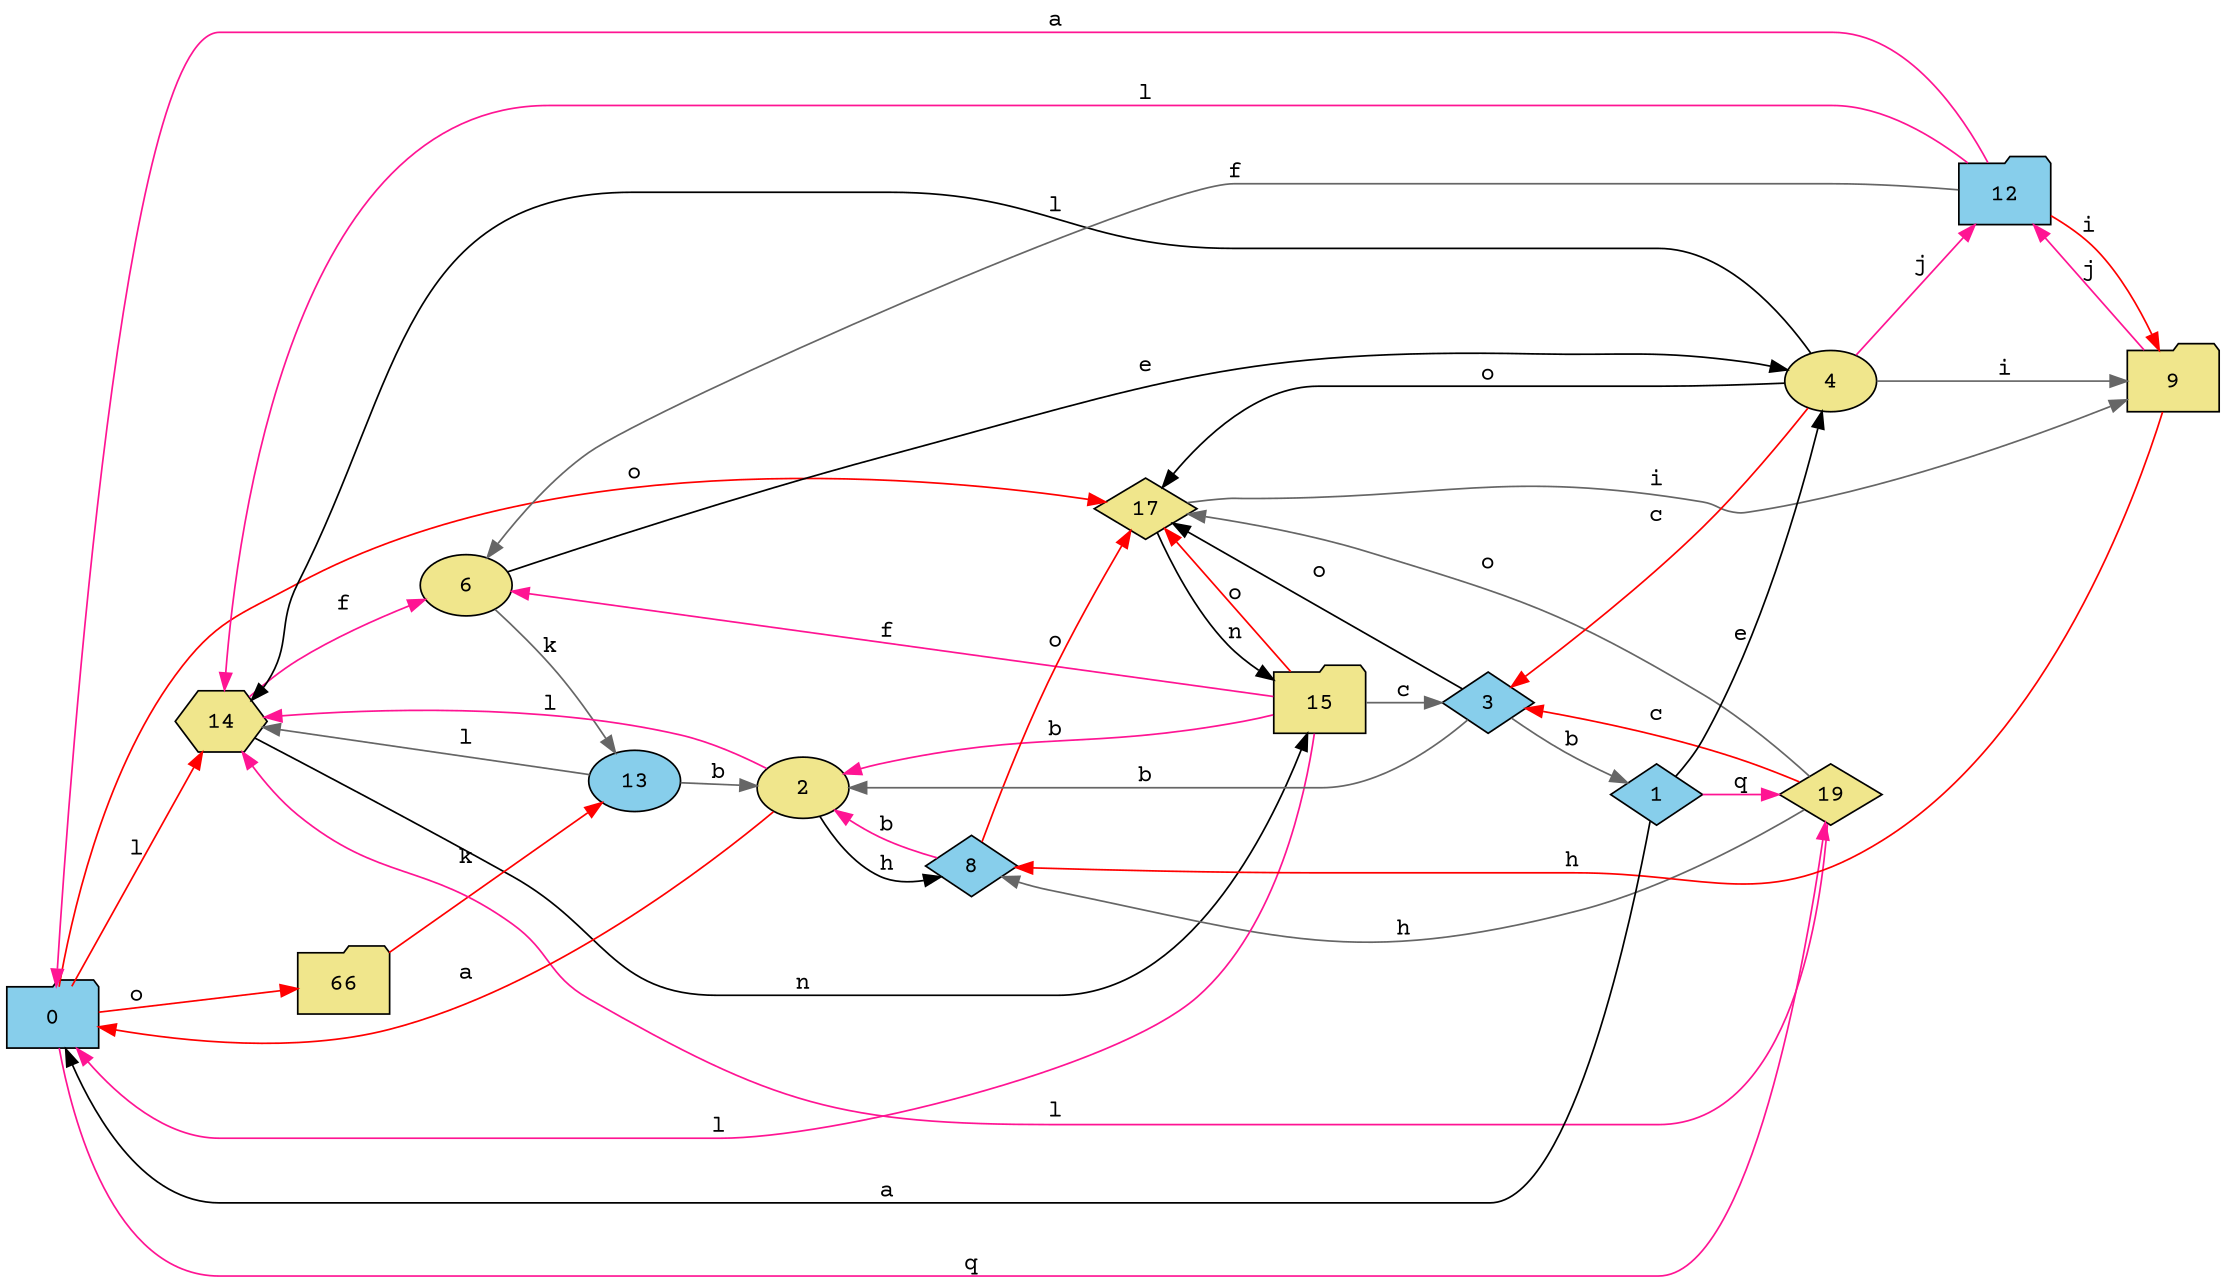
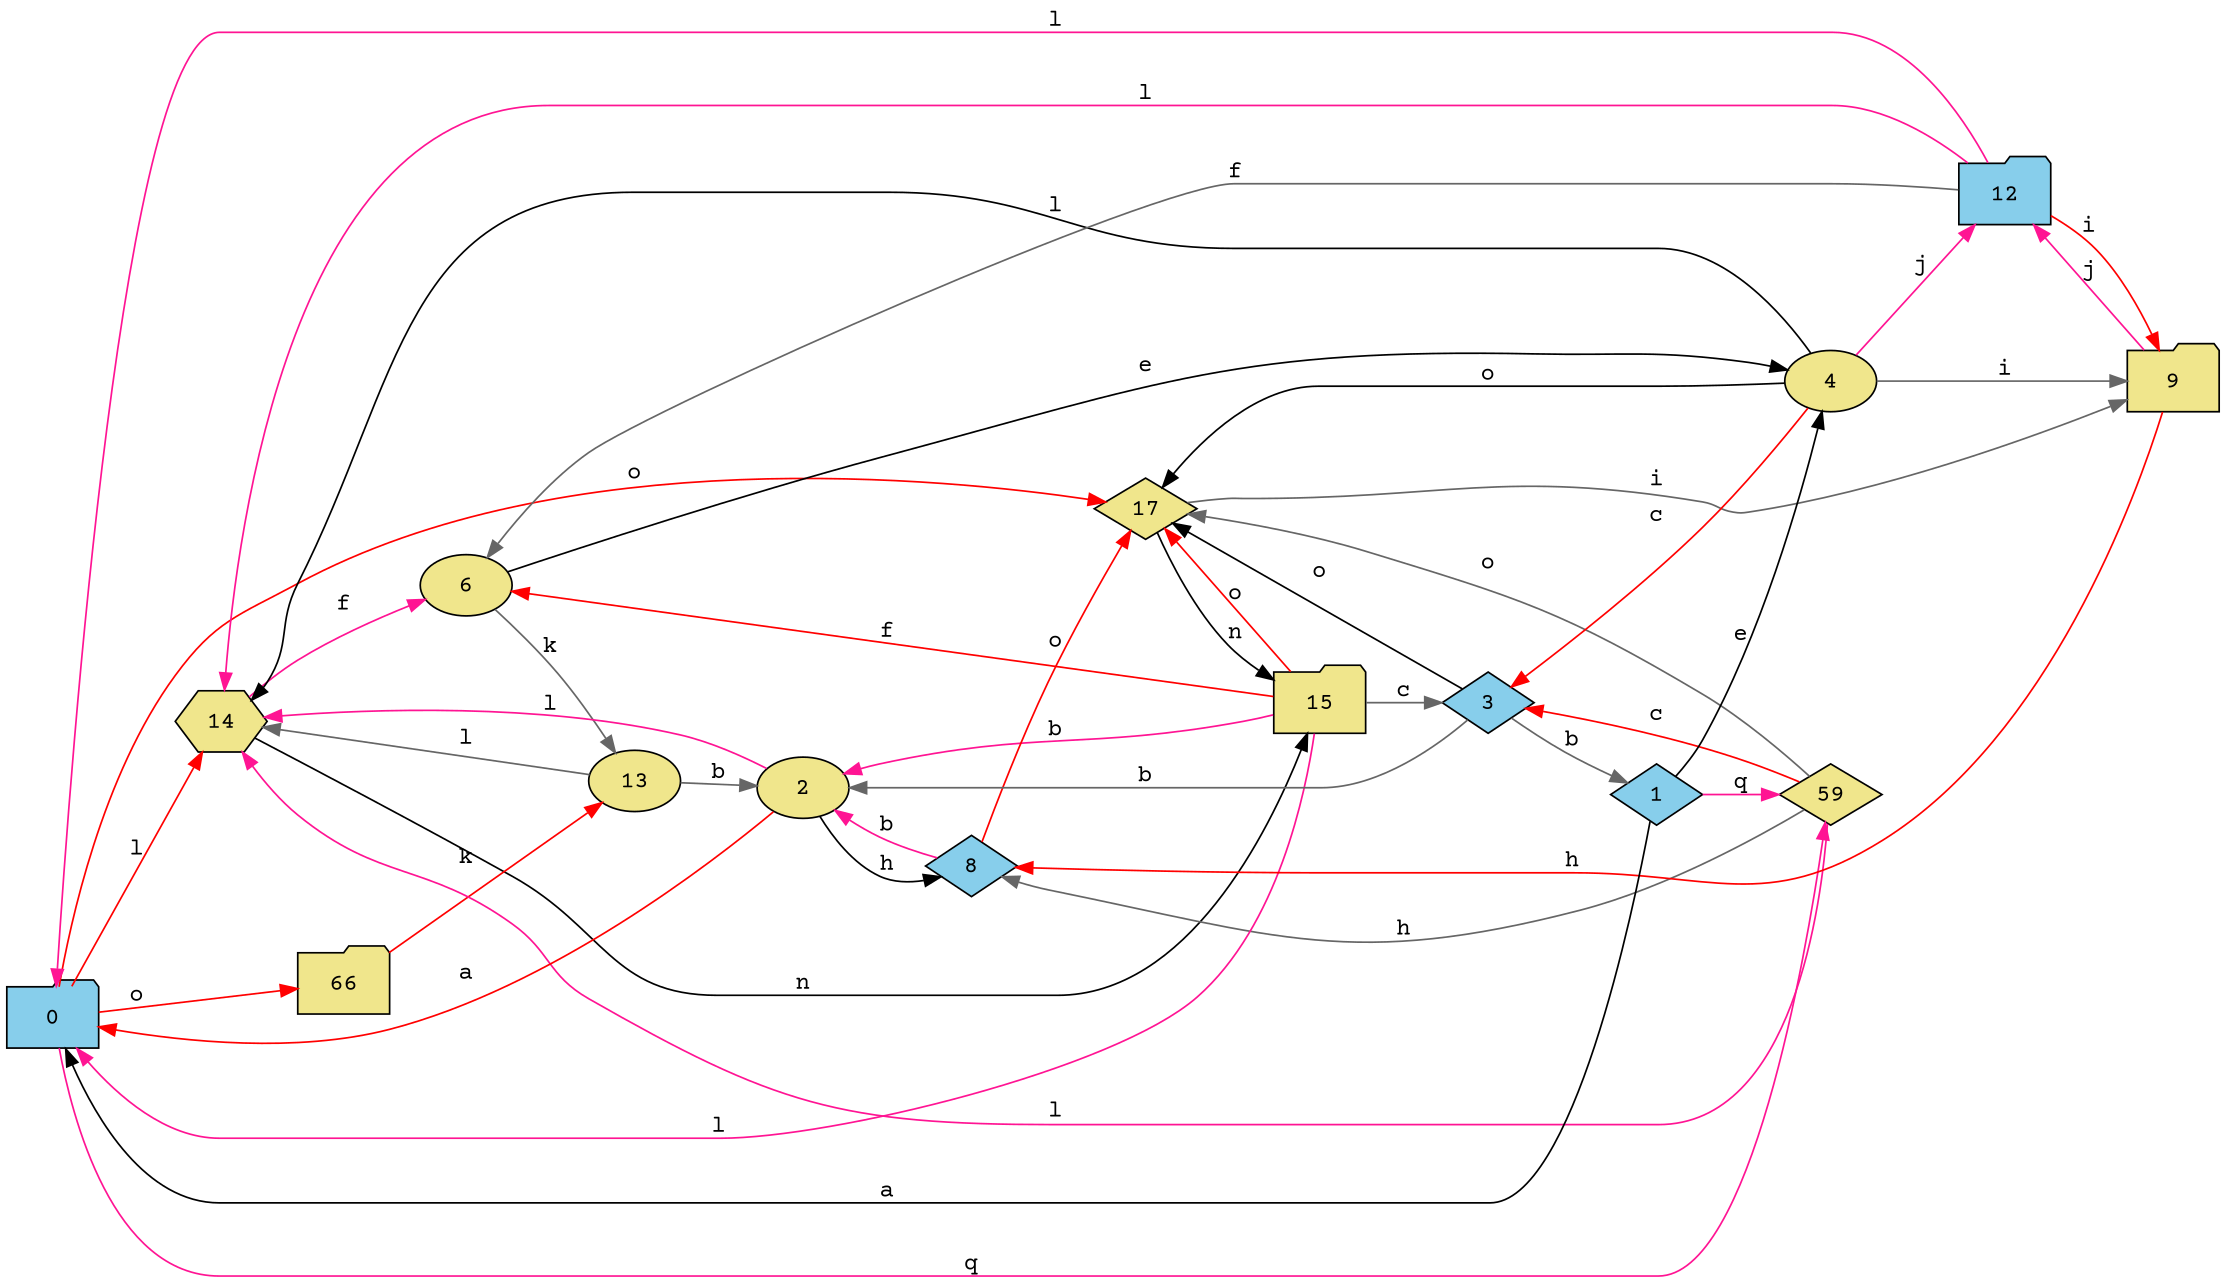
edge "12" -> "0": label "a" -> "l"
edge "15" -> "6": color deeppink -> red
node "13": fillcolor skyblue -> khaki
node "19": label "19" -> "59"
